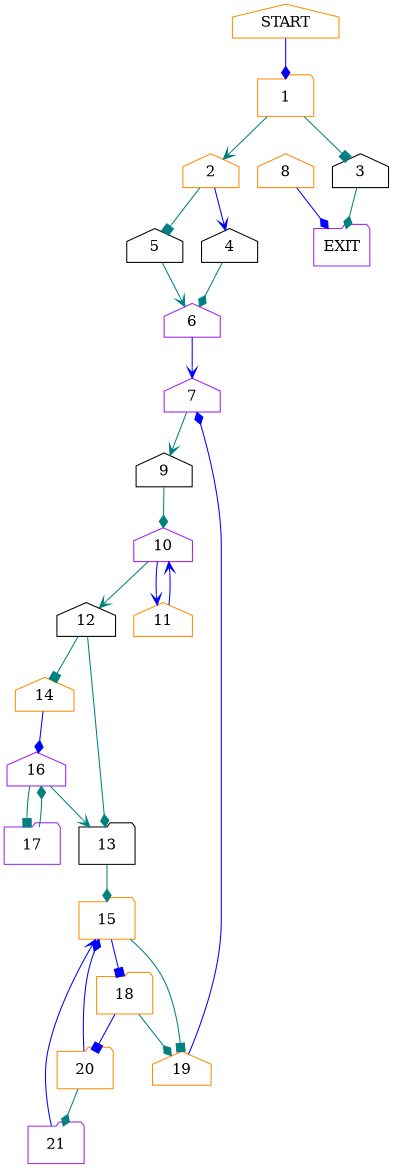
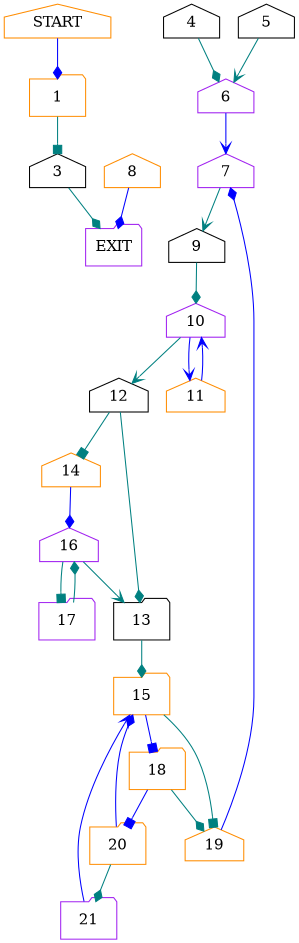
node "2": removed
